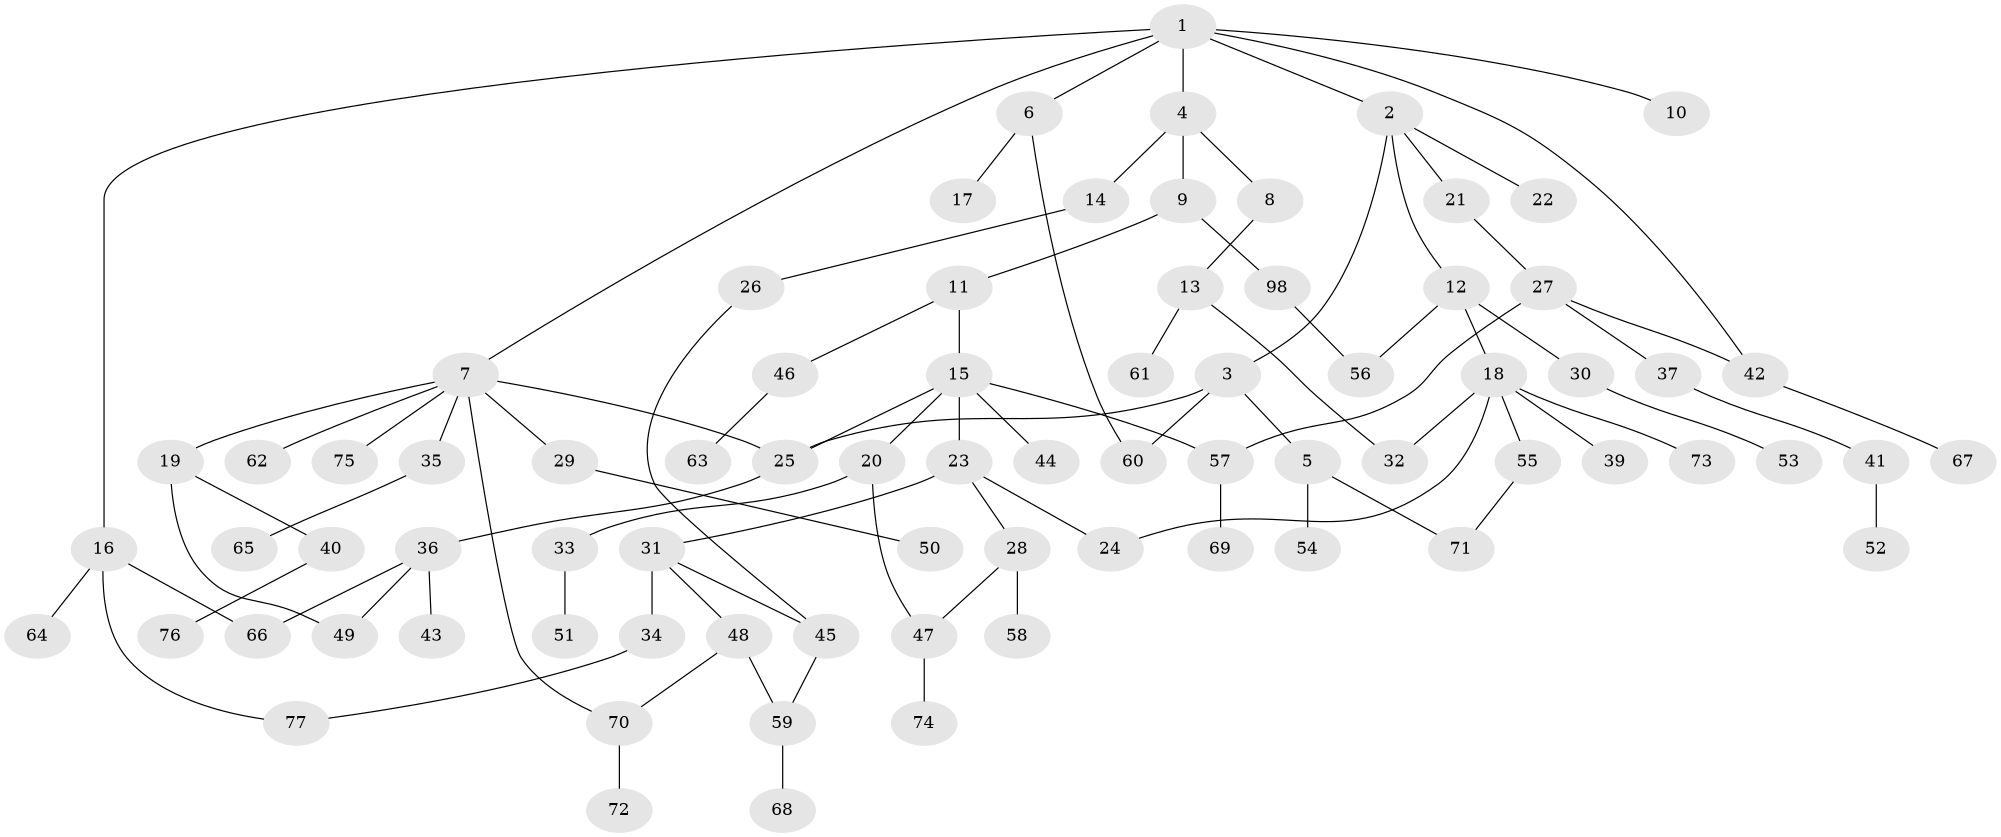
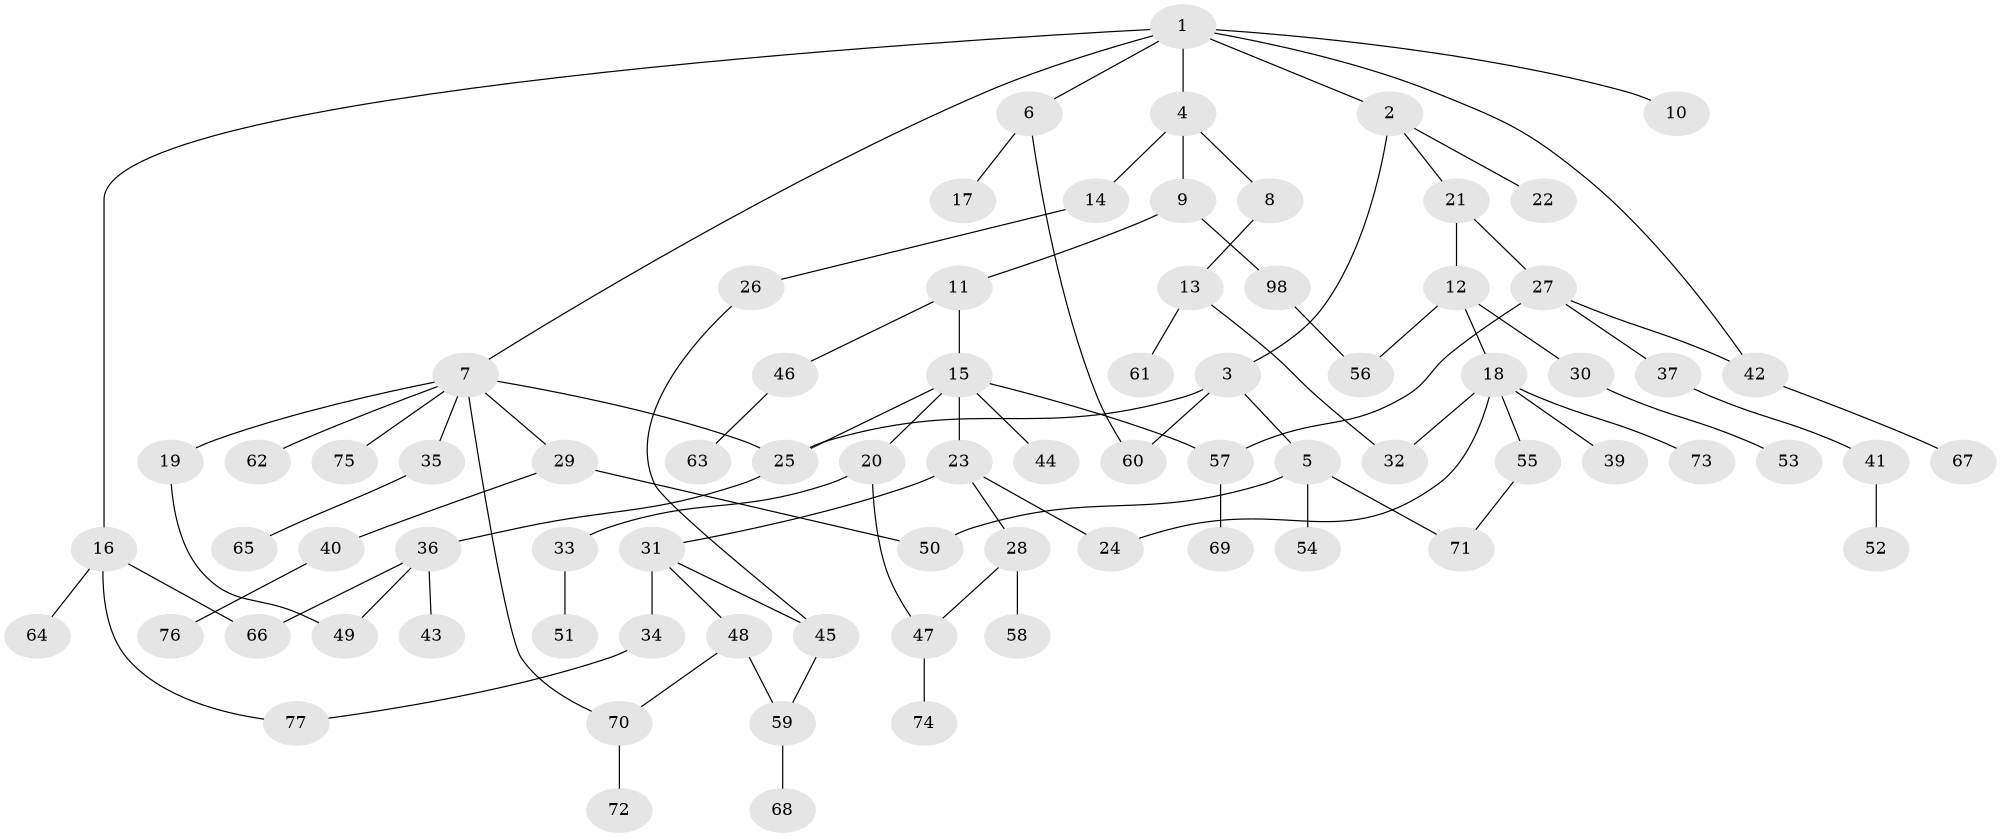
edge "2" -- "12": now "21" -- "12"
edge "19" -- "40": now "29" -- "40"
edge "5" -- "50": added
